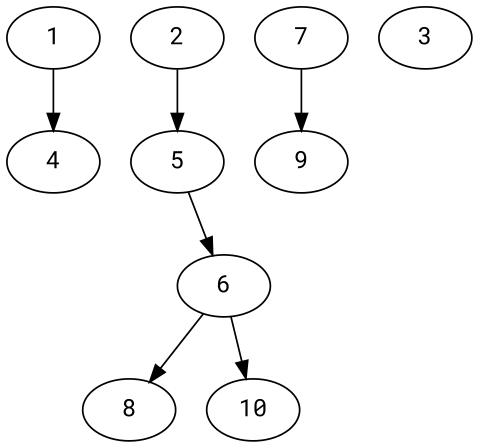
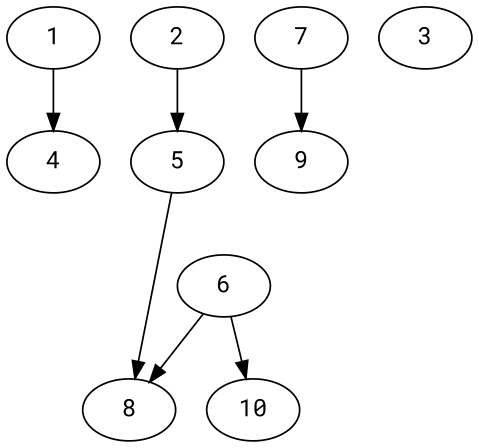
edge "5" -> "6": now "5" -> "8"
